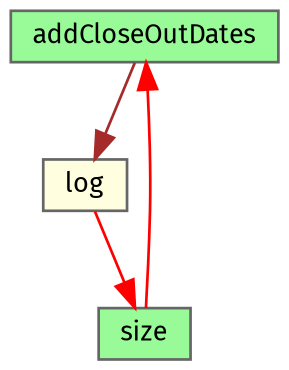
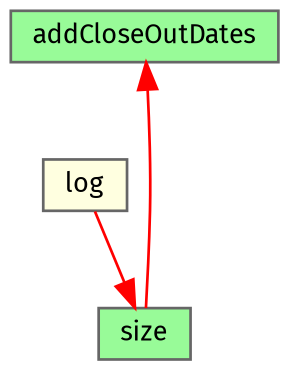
edge "addCloseOutDates" -> "log": removed
